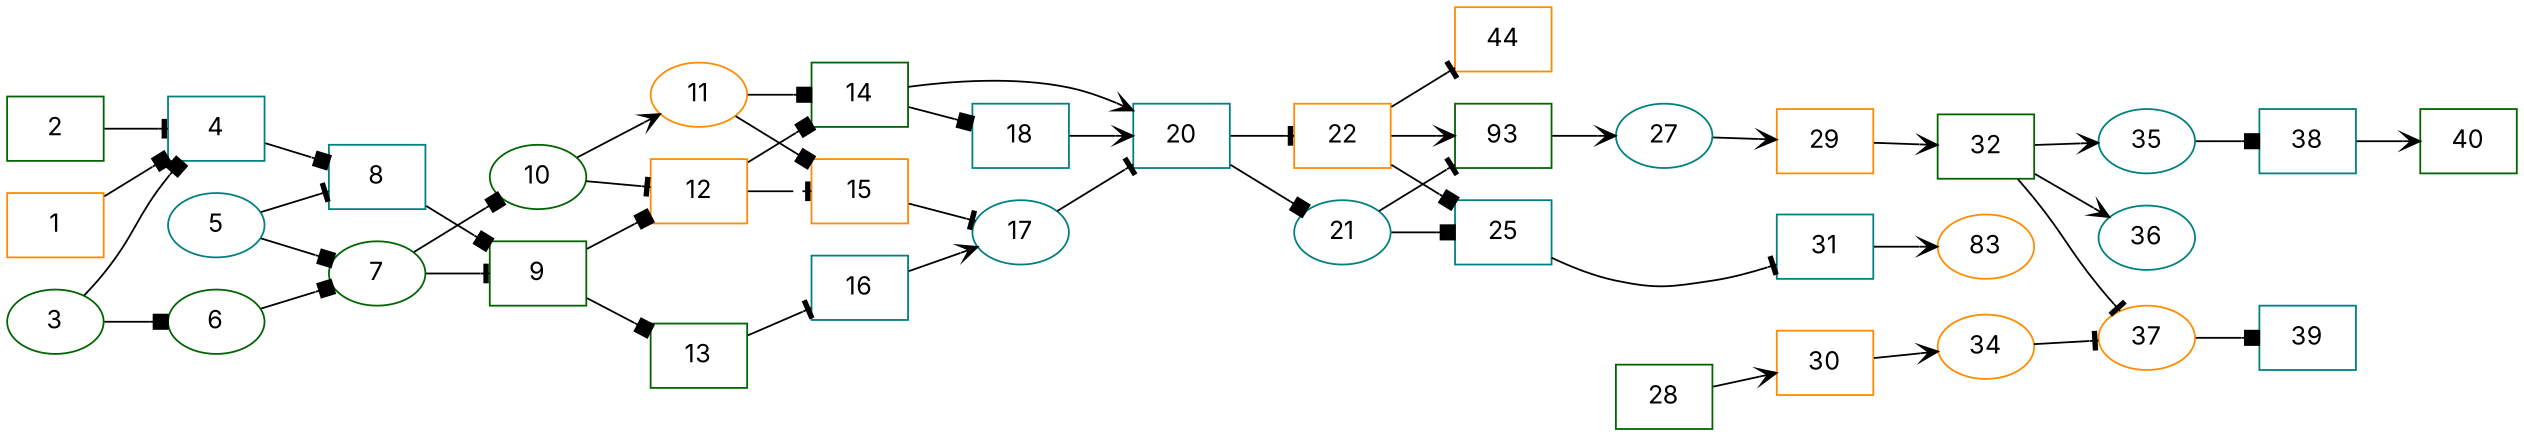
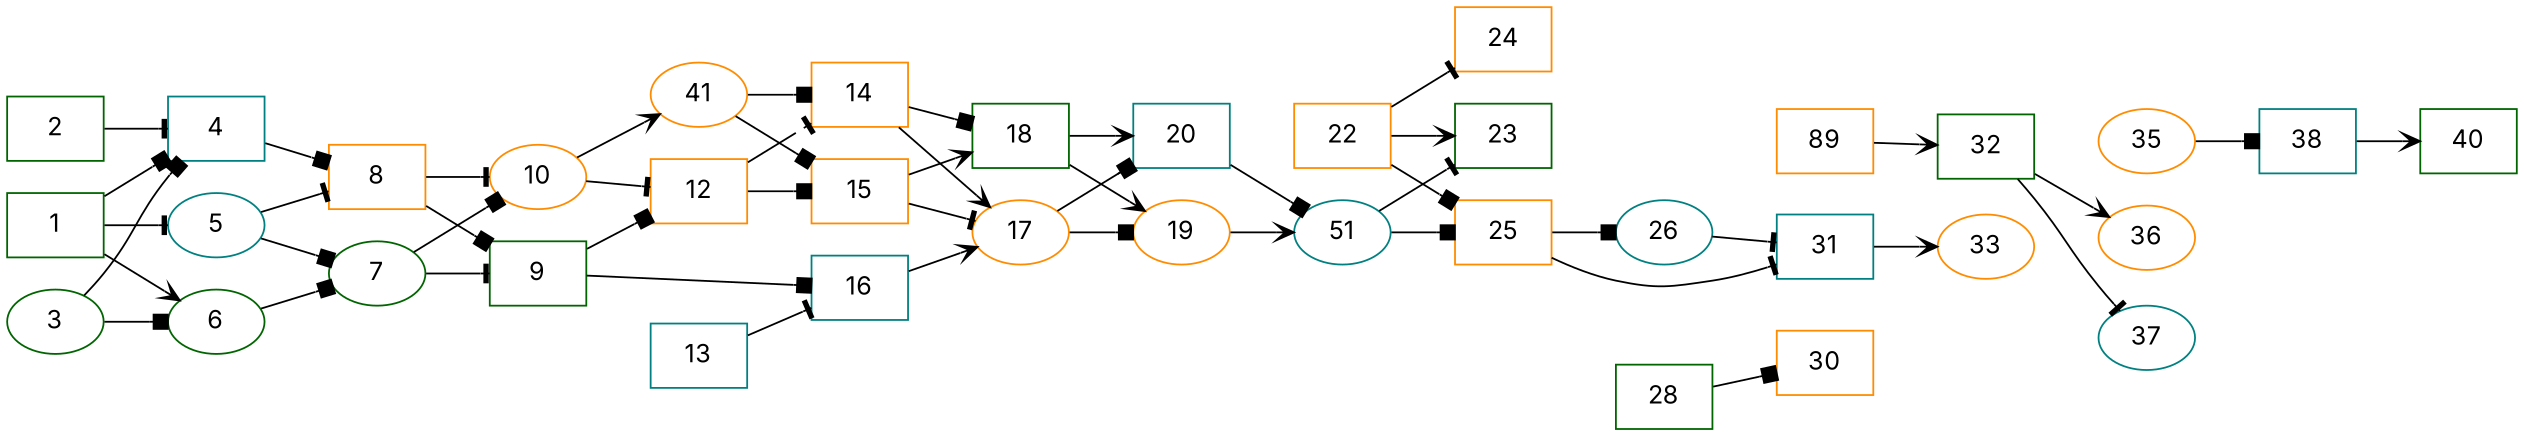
node "44": label "44" -> "24"
edge "14" -> "20": now "14" -> "17"
node "11": label "11" -> "41"
node "14": color darkgreen -> darkorange
node "18": color teal -> darkgreen
edge "20" -> "22": removed
node "93": label "93" -> "23"
node "27": removed
node "29": label "29" -> "89"
node "35": color teal -> darkorange
edge "32" -> "35": removed
edge "12" -> "14": arrowhead box -> tee
edge "15" -> "18": added
node "8": color teal -> darkorange
edge "8" -> "10": added
node "10": color darkgreen -> darkorange
edge "17" -> "20": arrowhead tee -> box
edge "12" -> "15": arrowhead tee -> box
node "1": color darkorange -> darkgreen
edge "1" -> "5": added
node "17": color teal -> darkorange
node "19": added
node "21": label "21" -> "51"
node "25": color teal -> darkorange
node "26": added
node "36": color teal -> darkorange
node "83": label "83" -> "33"
edge "1" -> "6": added
edge "9" -> "13": now "9" -> "16"
node "37": color darkorange -> teal
node "39": removed
node "34": removed
node "13": color darkgreen -> teal
edge "28" -> "30": arrowhead vee -> box
